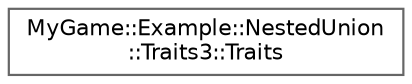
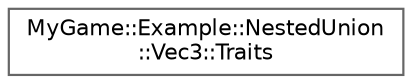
node "MyGame::Example::NestedUnion ::Traits3::Traits": label "MyGame::Example::NestedUnion ::Traits3::Traits" -> "MyGame::Example::NestedUnion ::Vec3::Traits"
